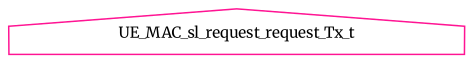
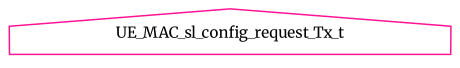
node "UE_MAC_sl_request_request_Tx_t": label "UE_MAC_sl_request_request_Tx_t" -> "UE_MAC_sl_config_request_Tx_t"
